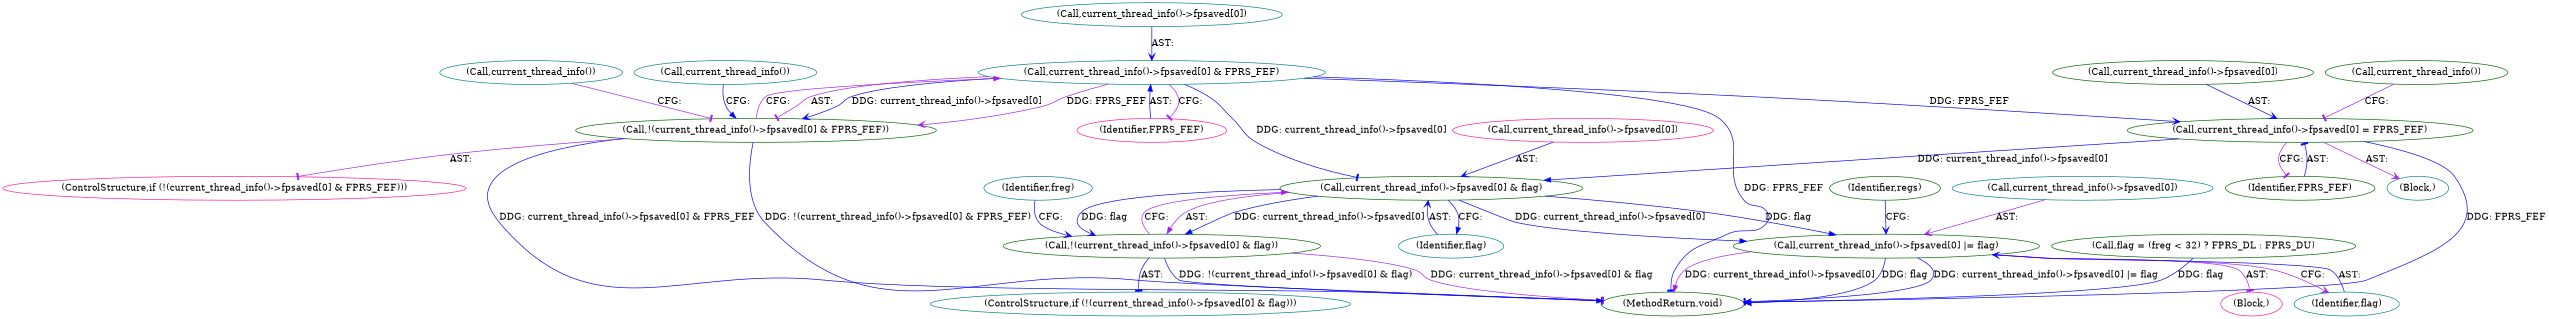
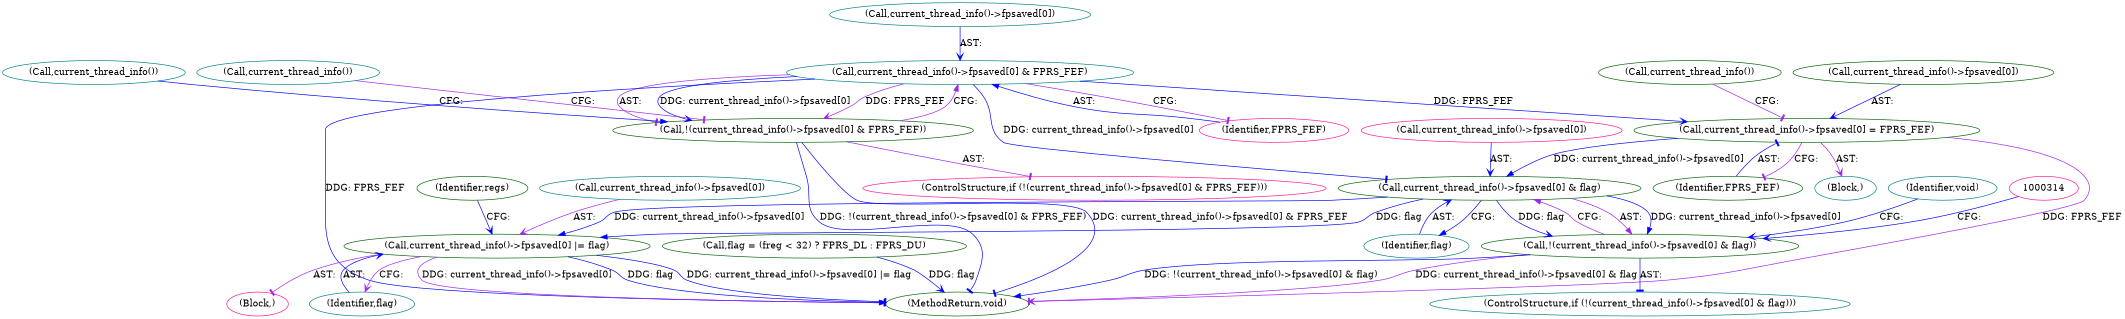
node "(Identifier,freg)": label "(Identifier,freg)" -> "(Identifier,void)"
node "1000314": added
edge "(Call,current_thread_info()->fpsaved[0] = FPRS_FEF)" -> "(MethodReturn,void)": color blue -> purple
